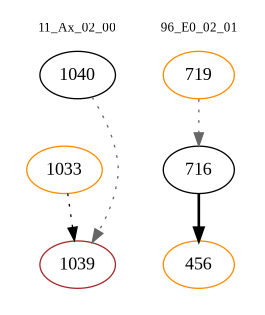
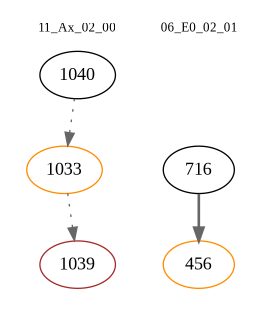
cluster "96_E0_02_01": label "96_E0_02_01" -> "06_E0_02_01"
node "719": removed
edge "1040" -> "1039": now "1040" -> "1033"
edge "1033" -> "1039": color black -> gray40
edge "716" -> "456": color black -> gray40
